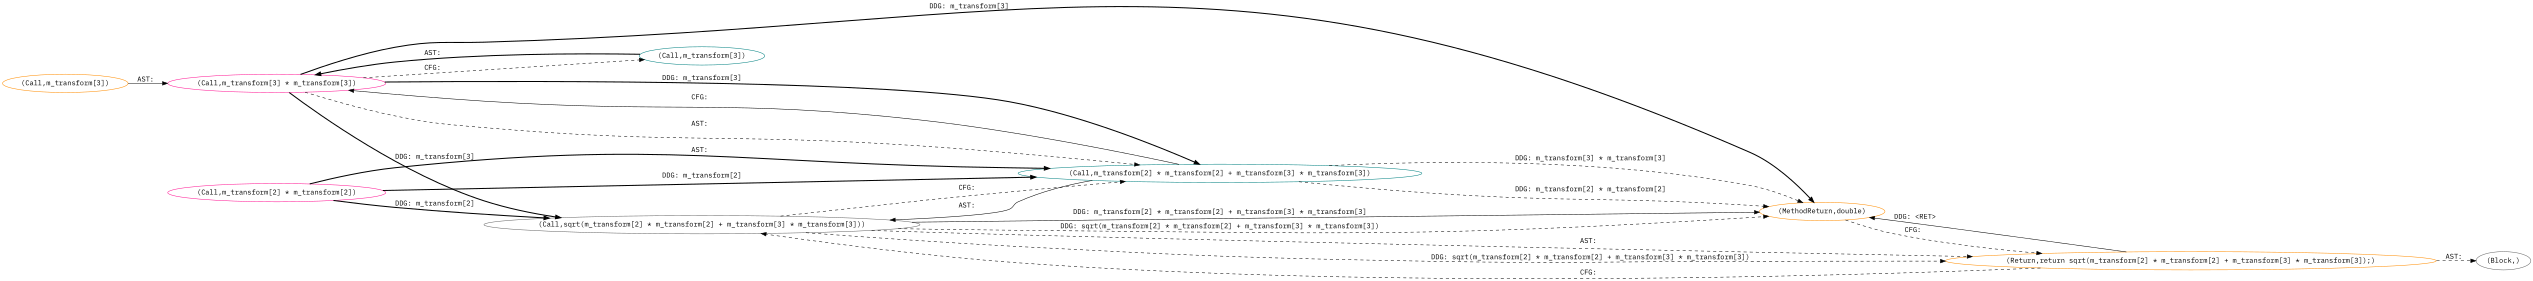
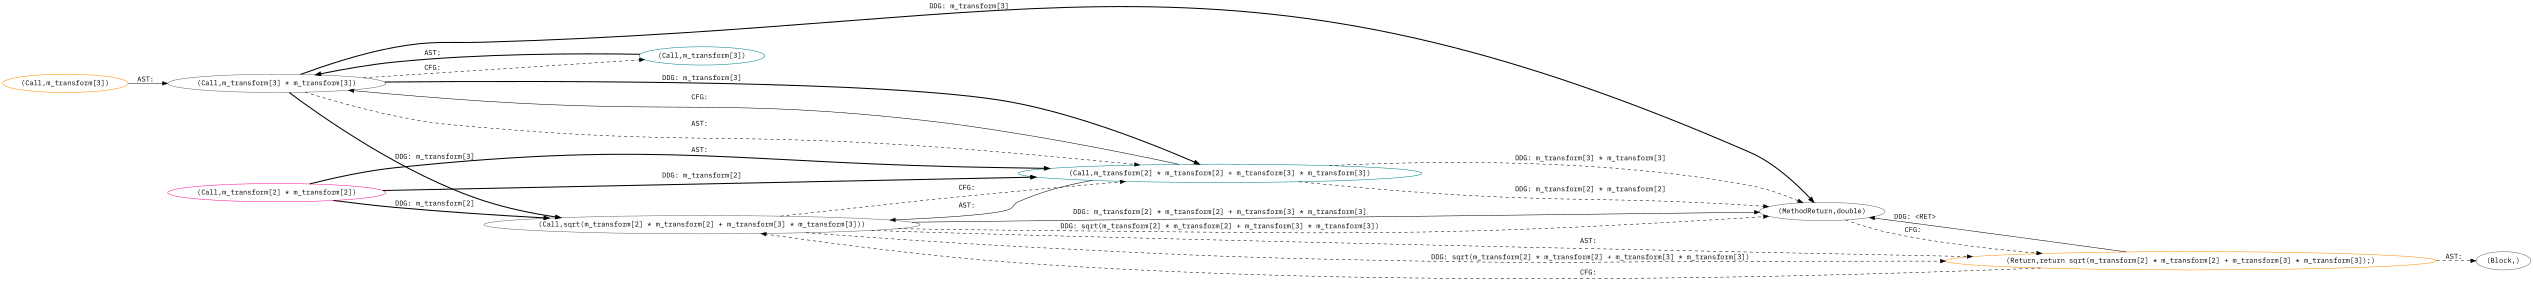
node "(Call,m_transform[3] * m_transform[3])": color deeppink -> gray40
node "(MethodReturn,double)": color darkorange -> gray40
